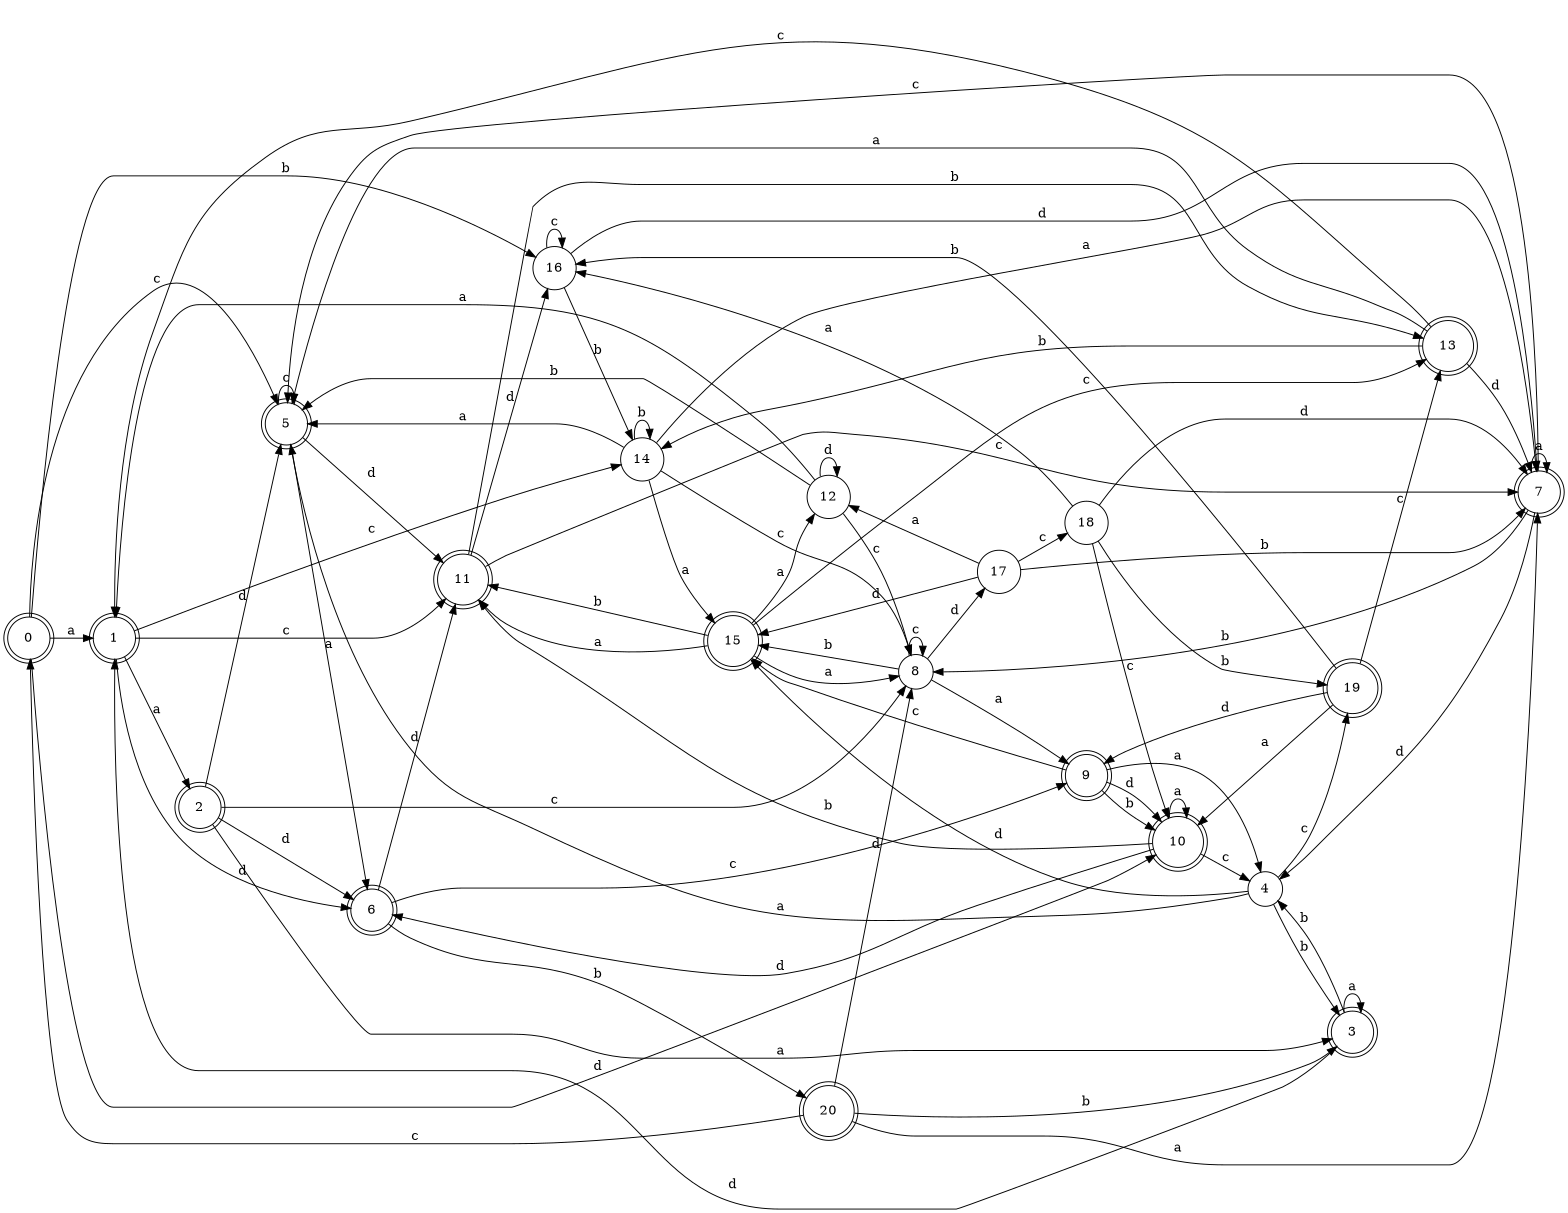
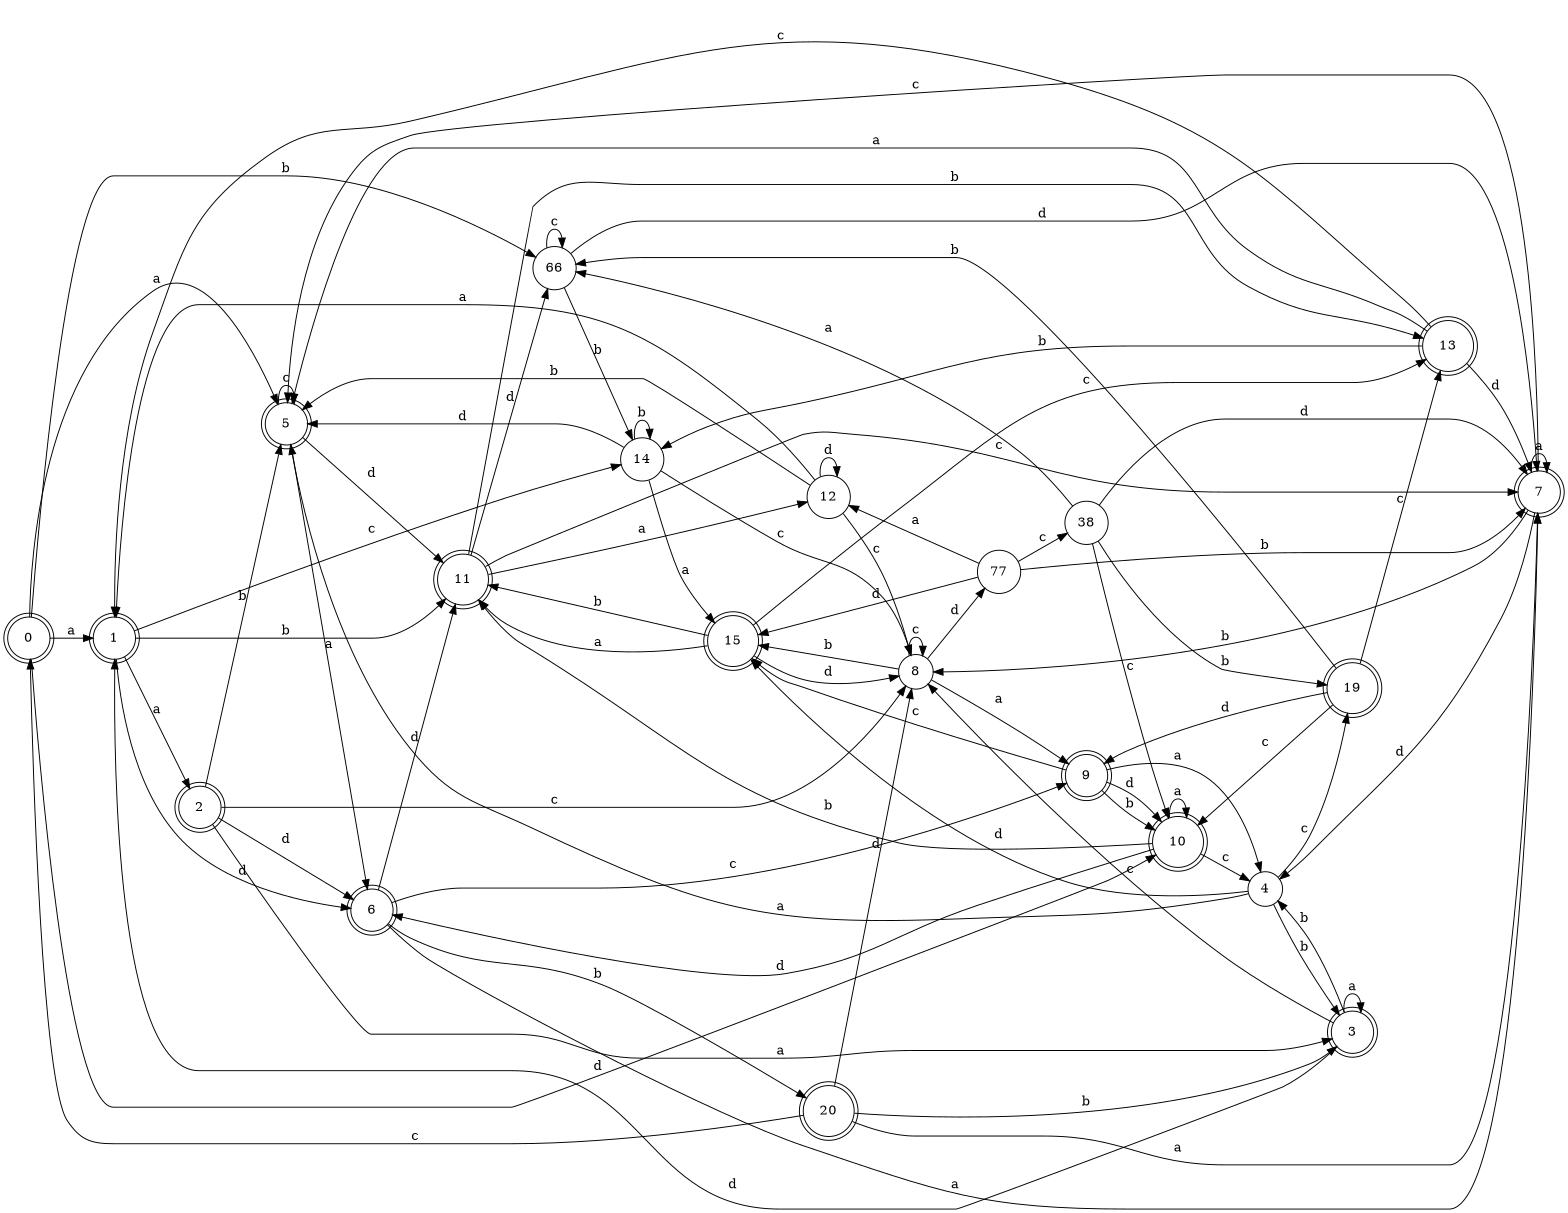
edge "14" -> "7": now "6" -> "7"
node "16": label "16" -> "66"
edge "0" -> "5": label "c" -> "a"
edge "14" -> "5": label "a" -> "d"
node "18": label "18" -> "38"
node "17": label "17" -> "77"
edge "15" -> "12": now "11" -> "12"
edge "2" -> "5": label "d" -> "b"
edge "1" -> "11": label "c" -> "b"
edge "15" -> "8": label "a" -> "d"
edge "19" -> "10": label "a" -> "c"
edge "3" -> "8": added, label "c"
